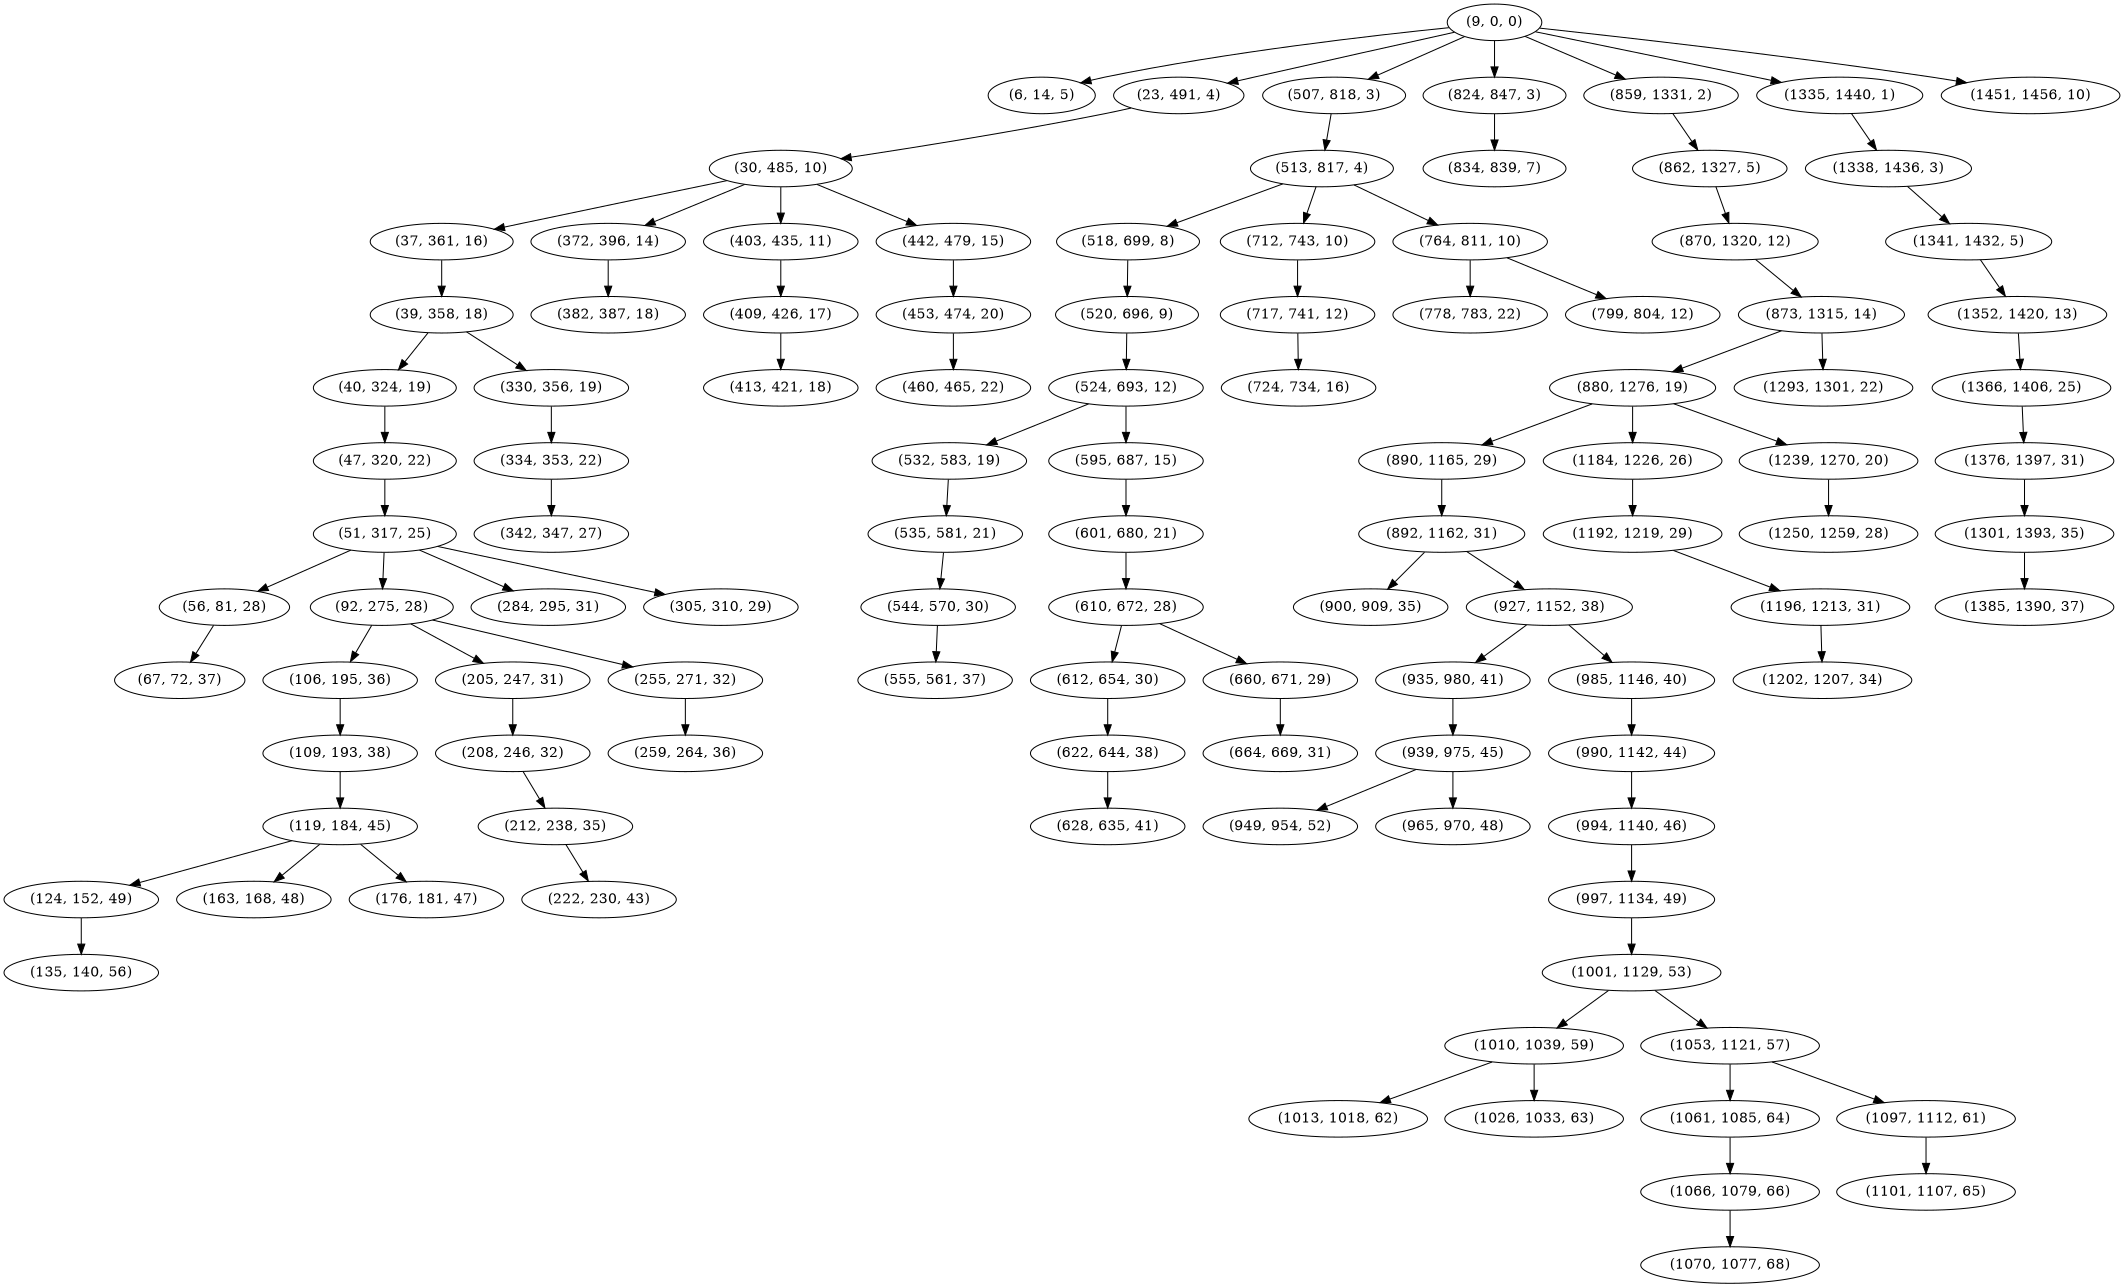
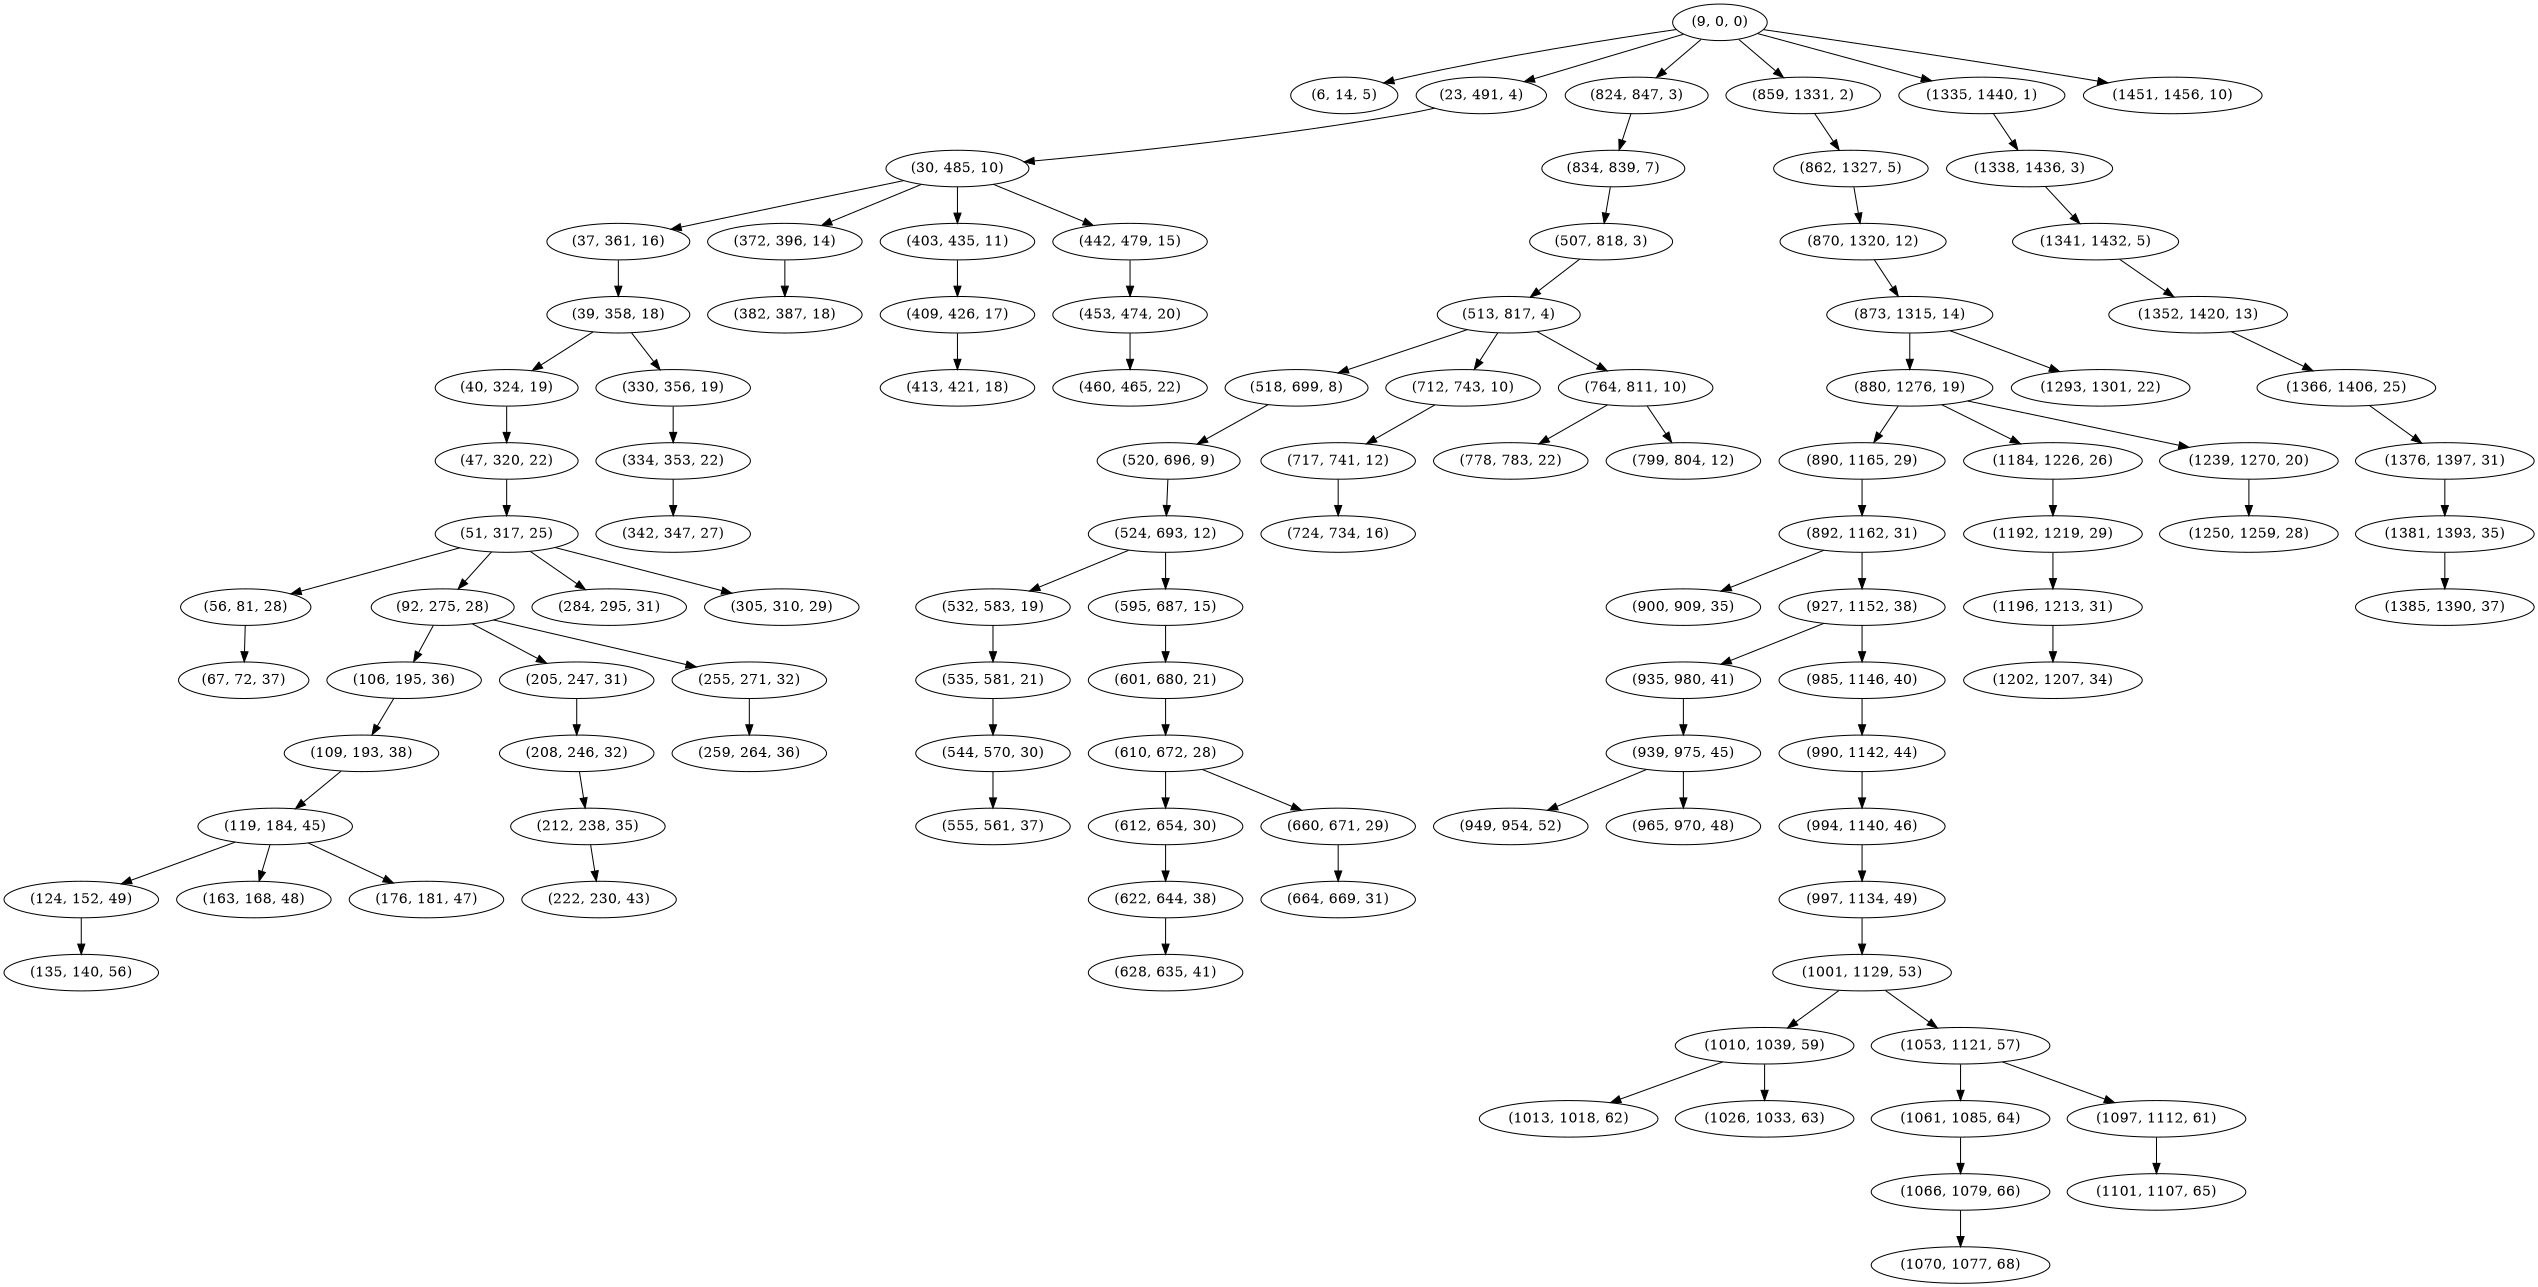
edge "(9, 0, 0)" -> "(507, 818, 3)": now "(834, 839, 7)" -> "(507, 818, 3)"
node "(1301, 1393, 35)": label "(1301, 1393, 35)" -> "(1381, 1393, 35)"
